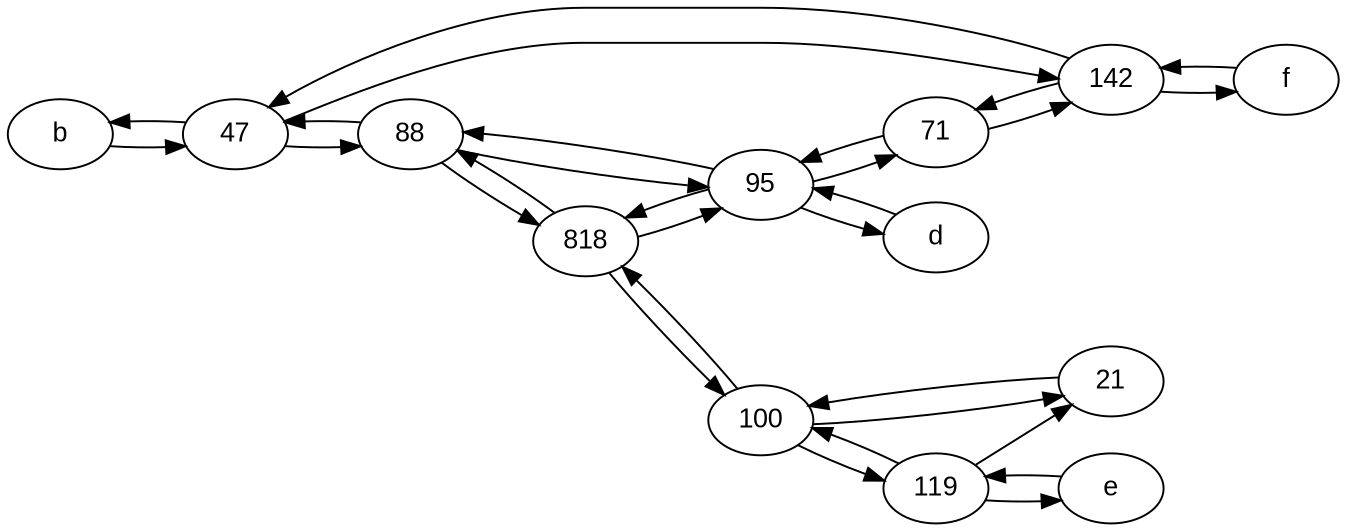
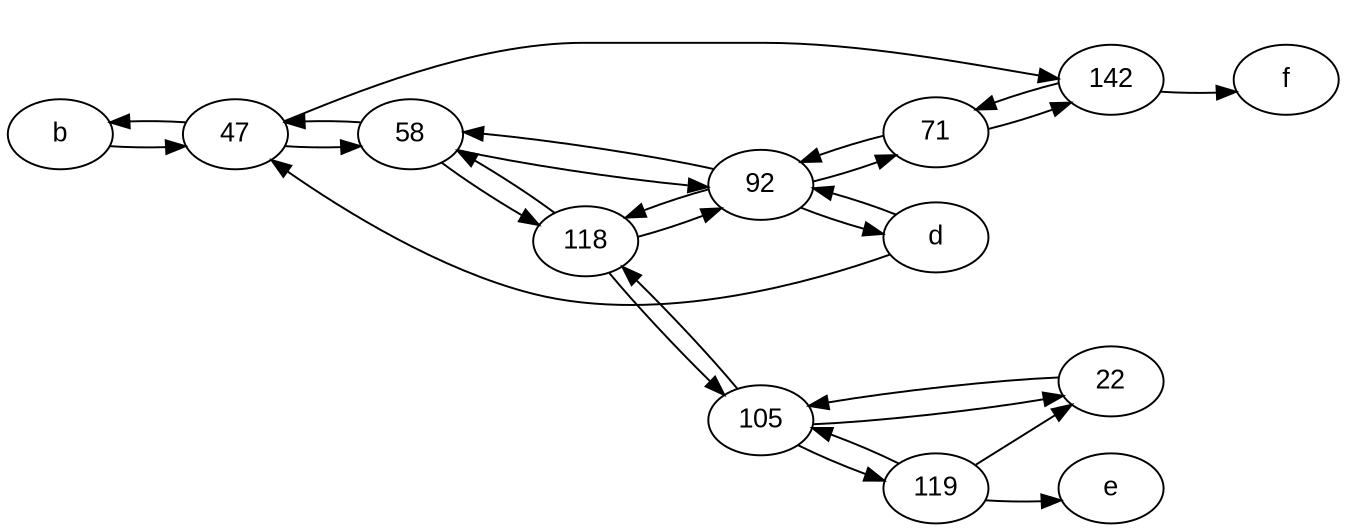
edge "142" -> "47": now "d" -> "47"
edge "f" -> "142": removed
node "88": label "88" -> "58"
node "95": label "95" -> "92"
node "818": label "818" -> "118"
node "21": label "21" -> "22"
node "100": label "100" -> "105"
edge "e" -> "119": removed
